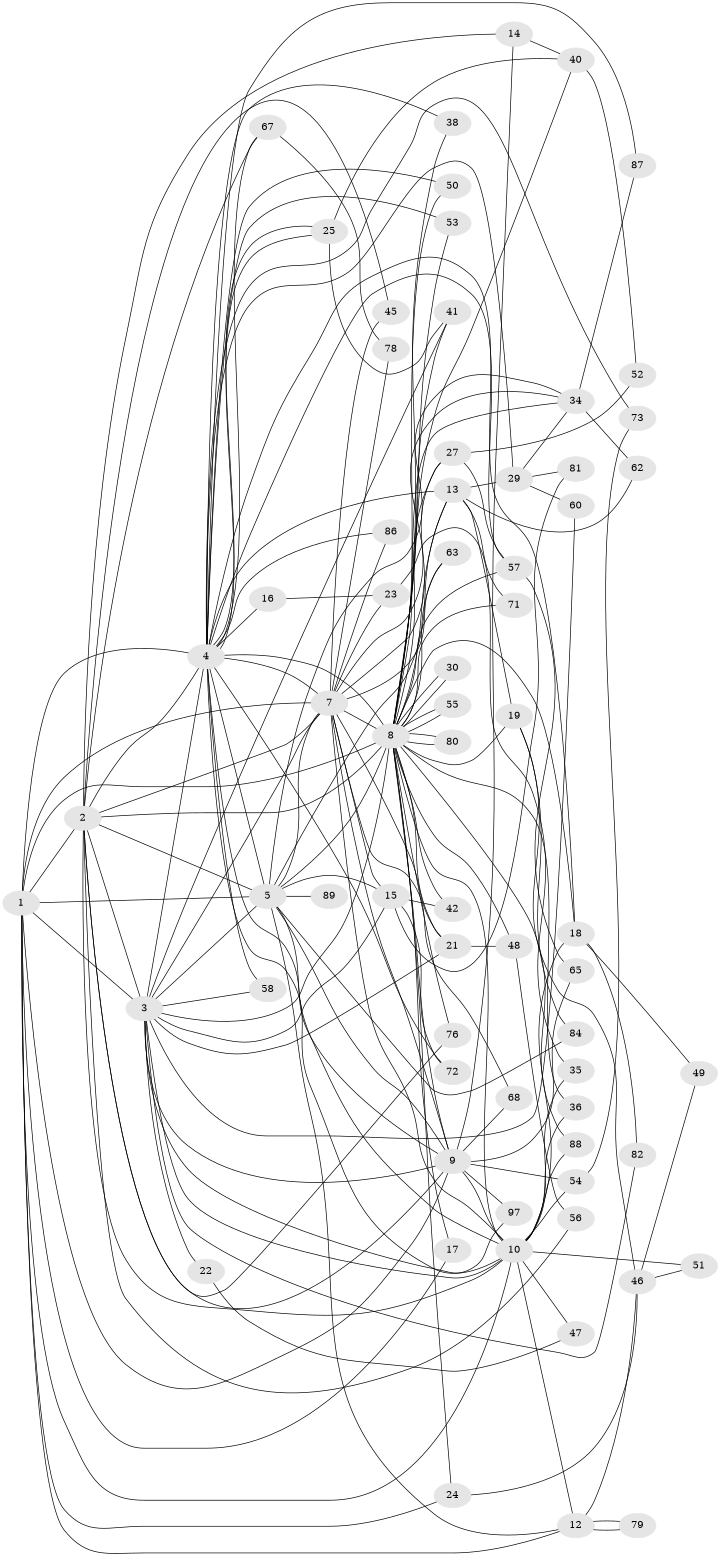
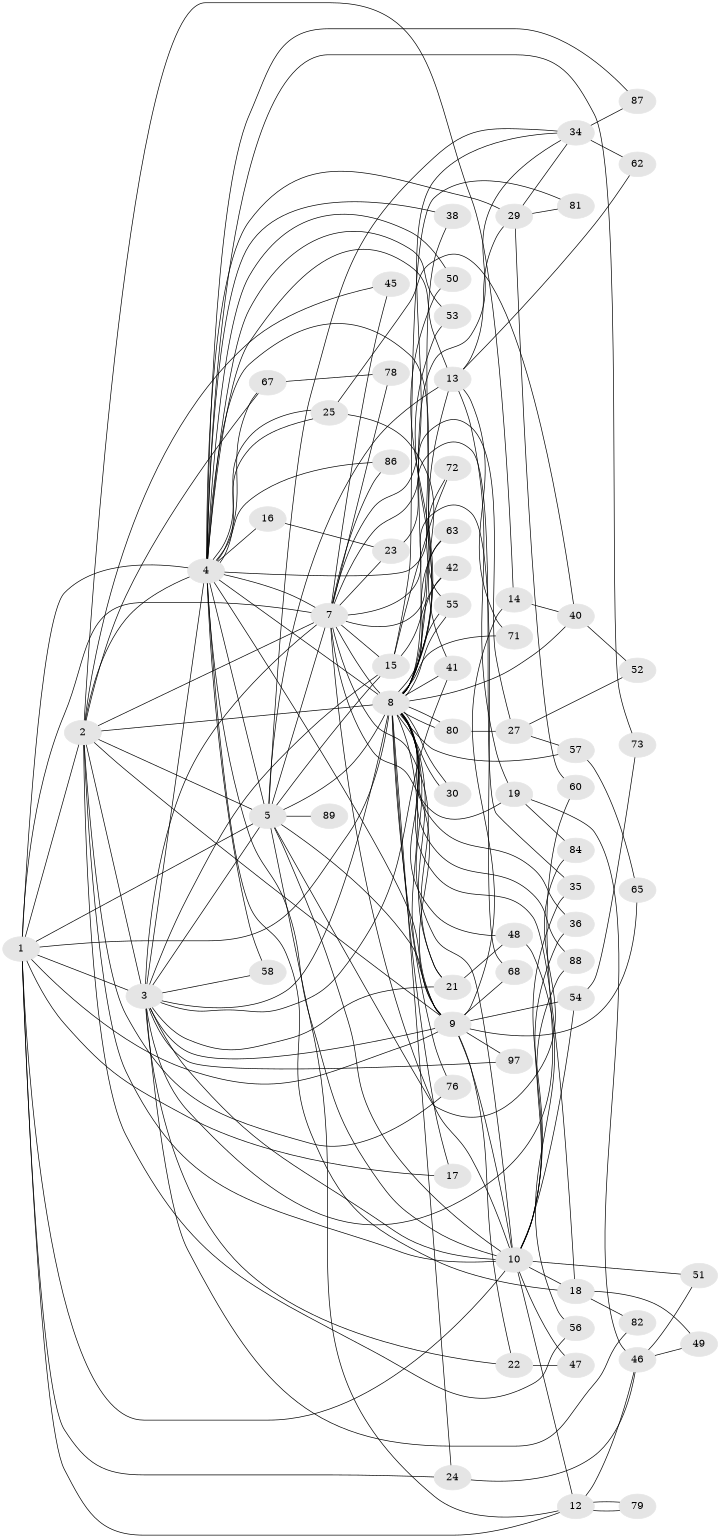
edge "57" -- "4": now "55" -- "4"
edge "27" -- "8": now "27" -- "80"
edge "9" -- "22": added
